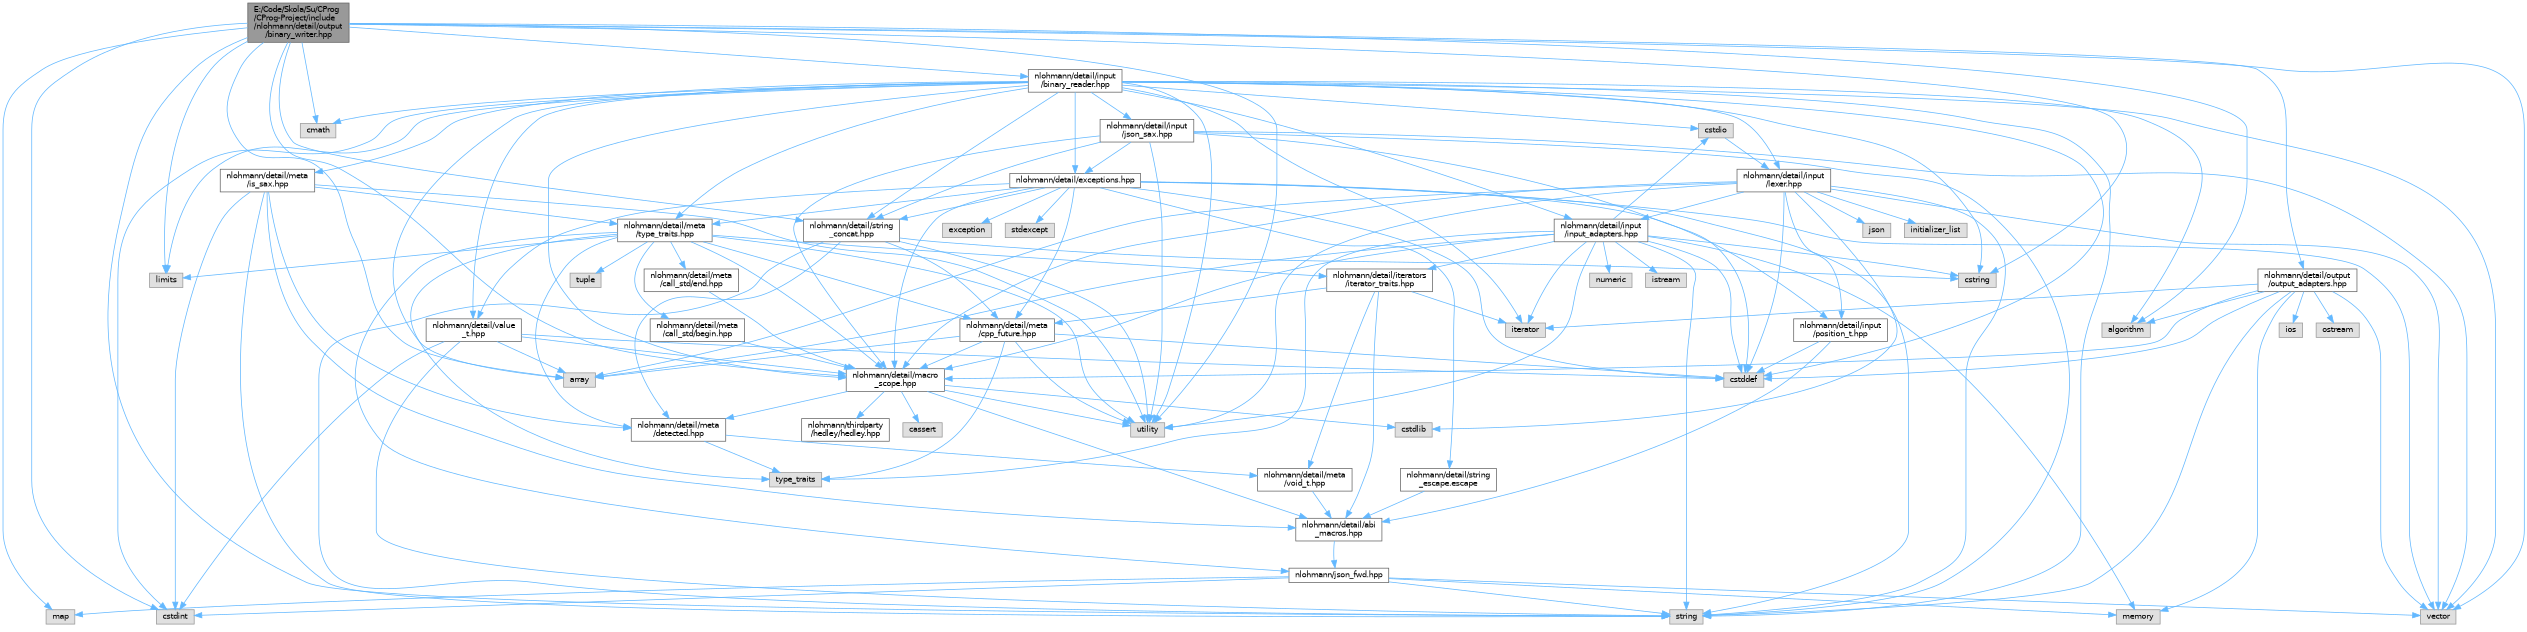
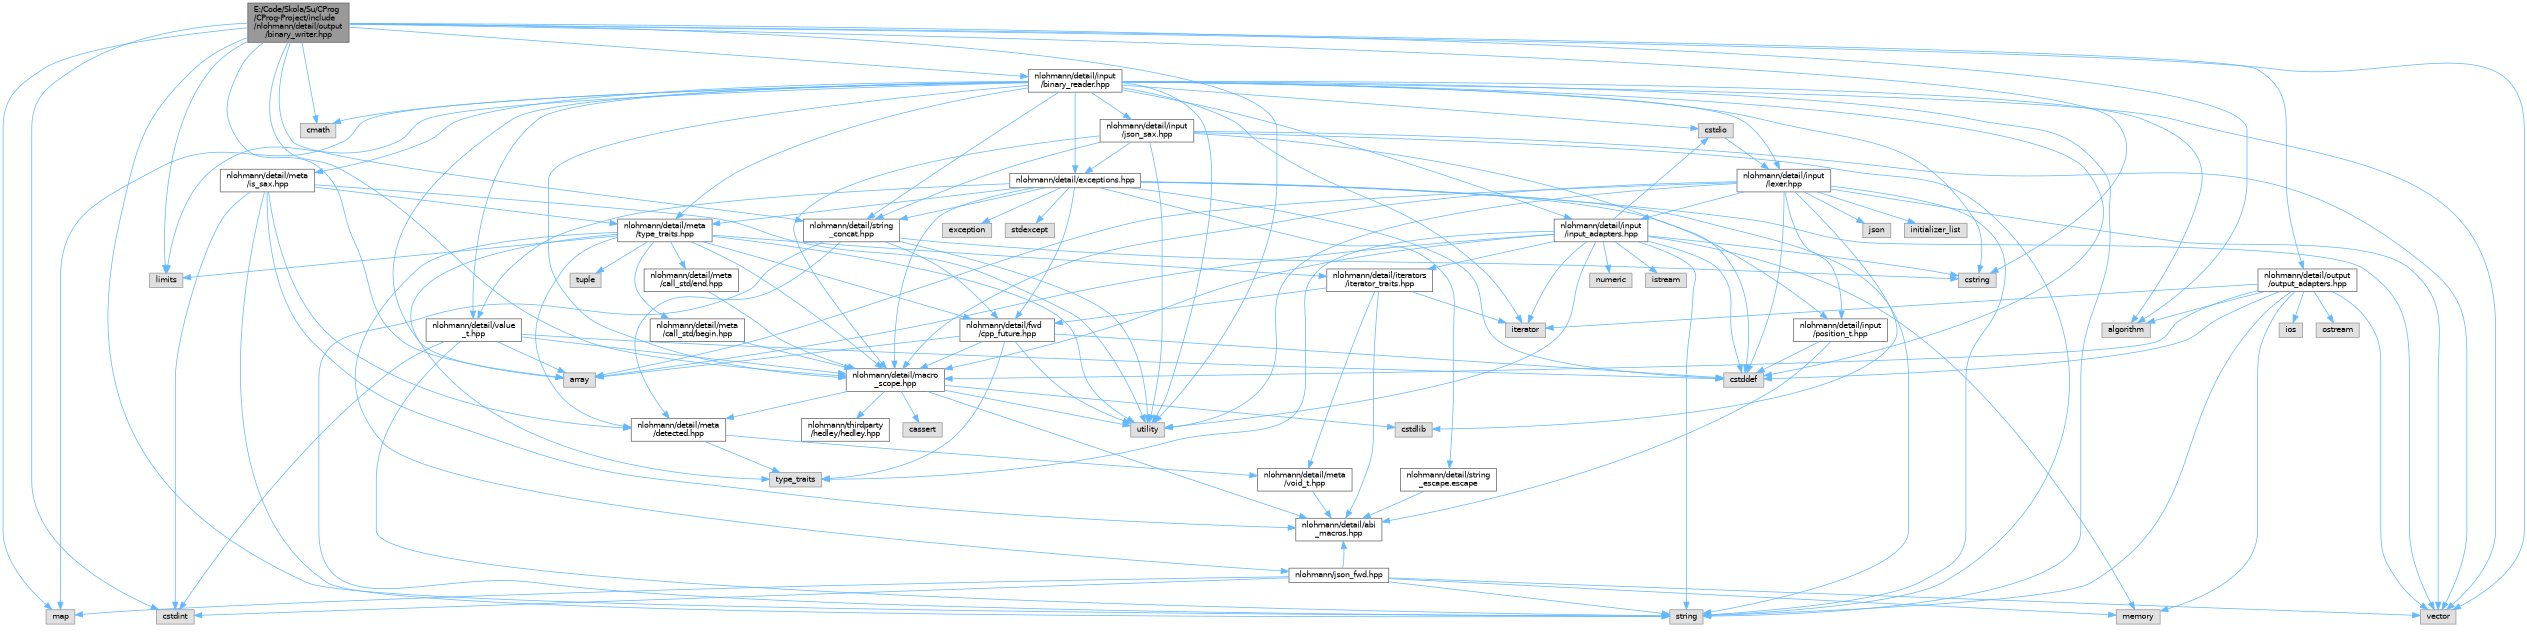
edge "nlohmann/detail/input /binary_reader.hpp" -> "cstdint": now "nlohmann/detail/input /binary_reader.hpp" -> "map"
node "nlohmann/detail/meta /cpp_future.hpp": label "nlohmann/detail/meta /cpp_future.hpp" -> "nlohmann/detail/fwd /cpp_future.hpp"
edge "nlohmann/detail/abi _macros.hpp" -> "nlohmann/json_fwd.hpp": reversed
